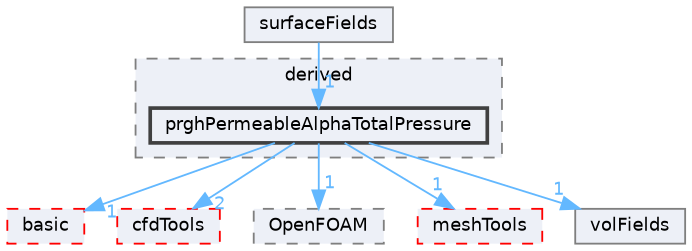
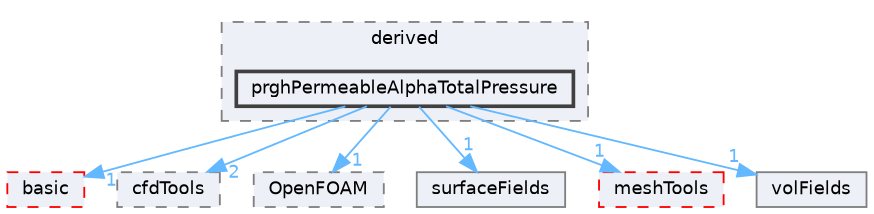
edge "surfaceFields" -> "prghPermeableAlphaTotalPressure": reversed
node "cfdTools": color red -> grey50
